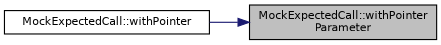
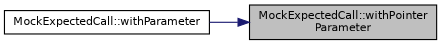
node "MockExpectedCall::withPointer": label "MockExpectedCall::withPointer" -> "MockExpectedCall::withParameter"
